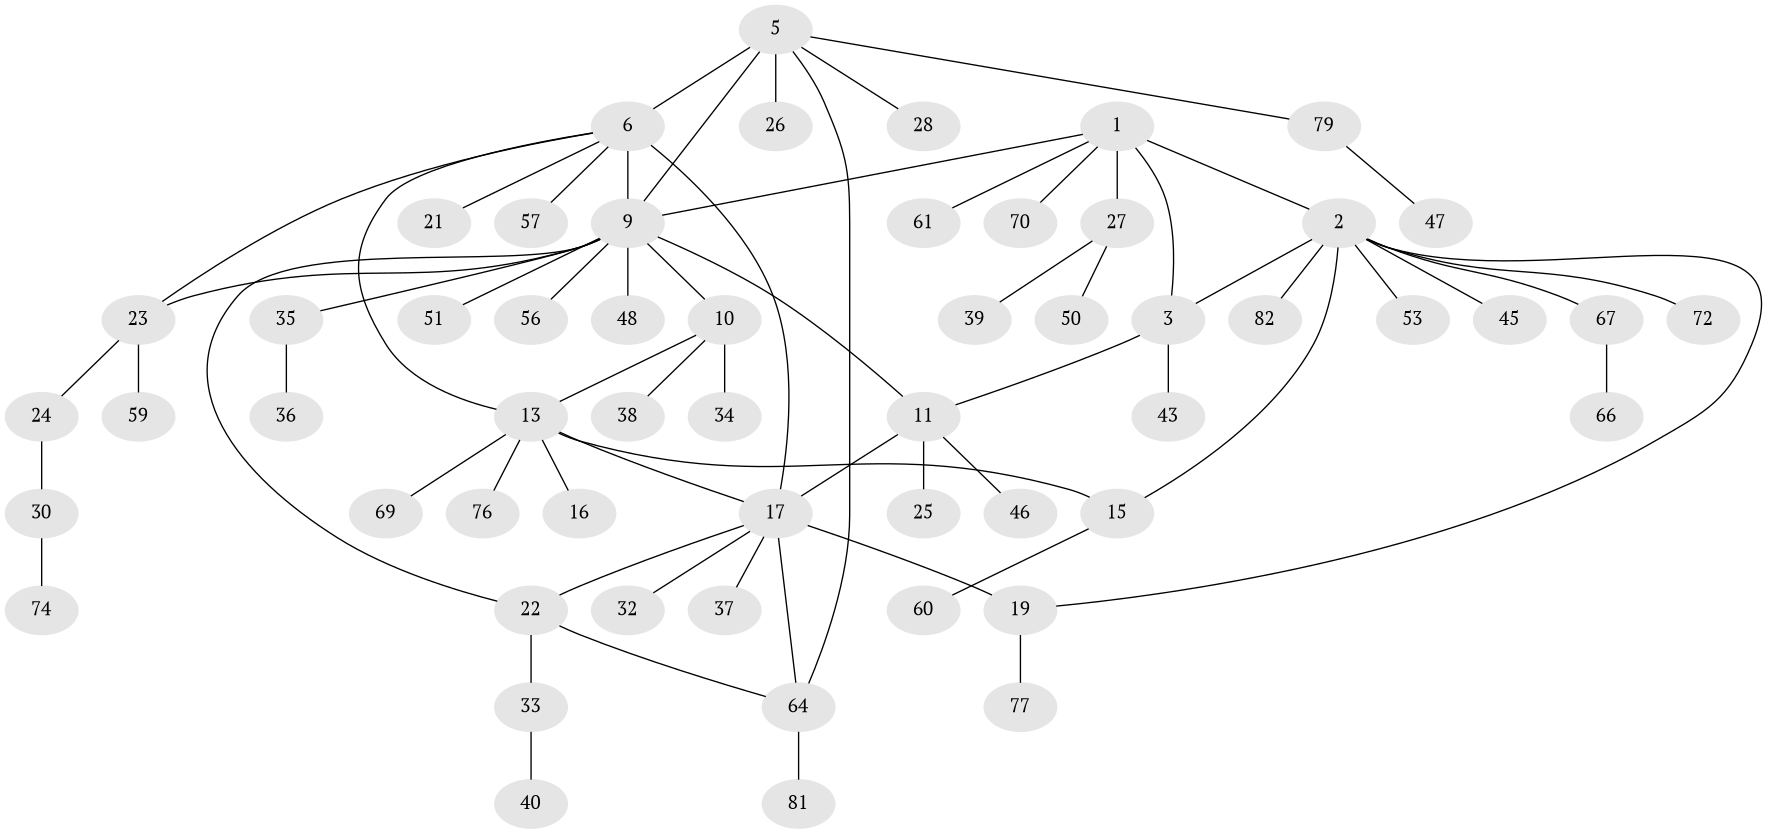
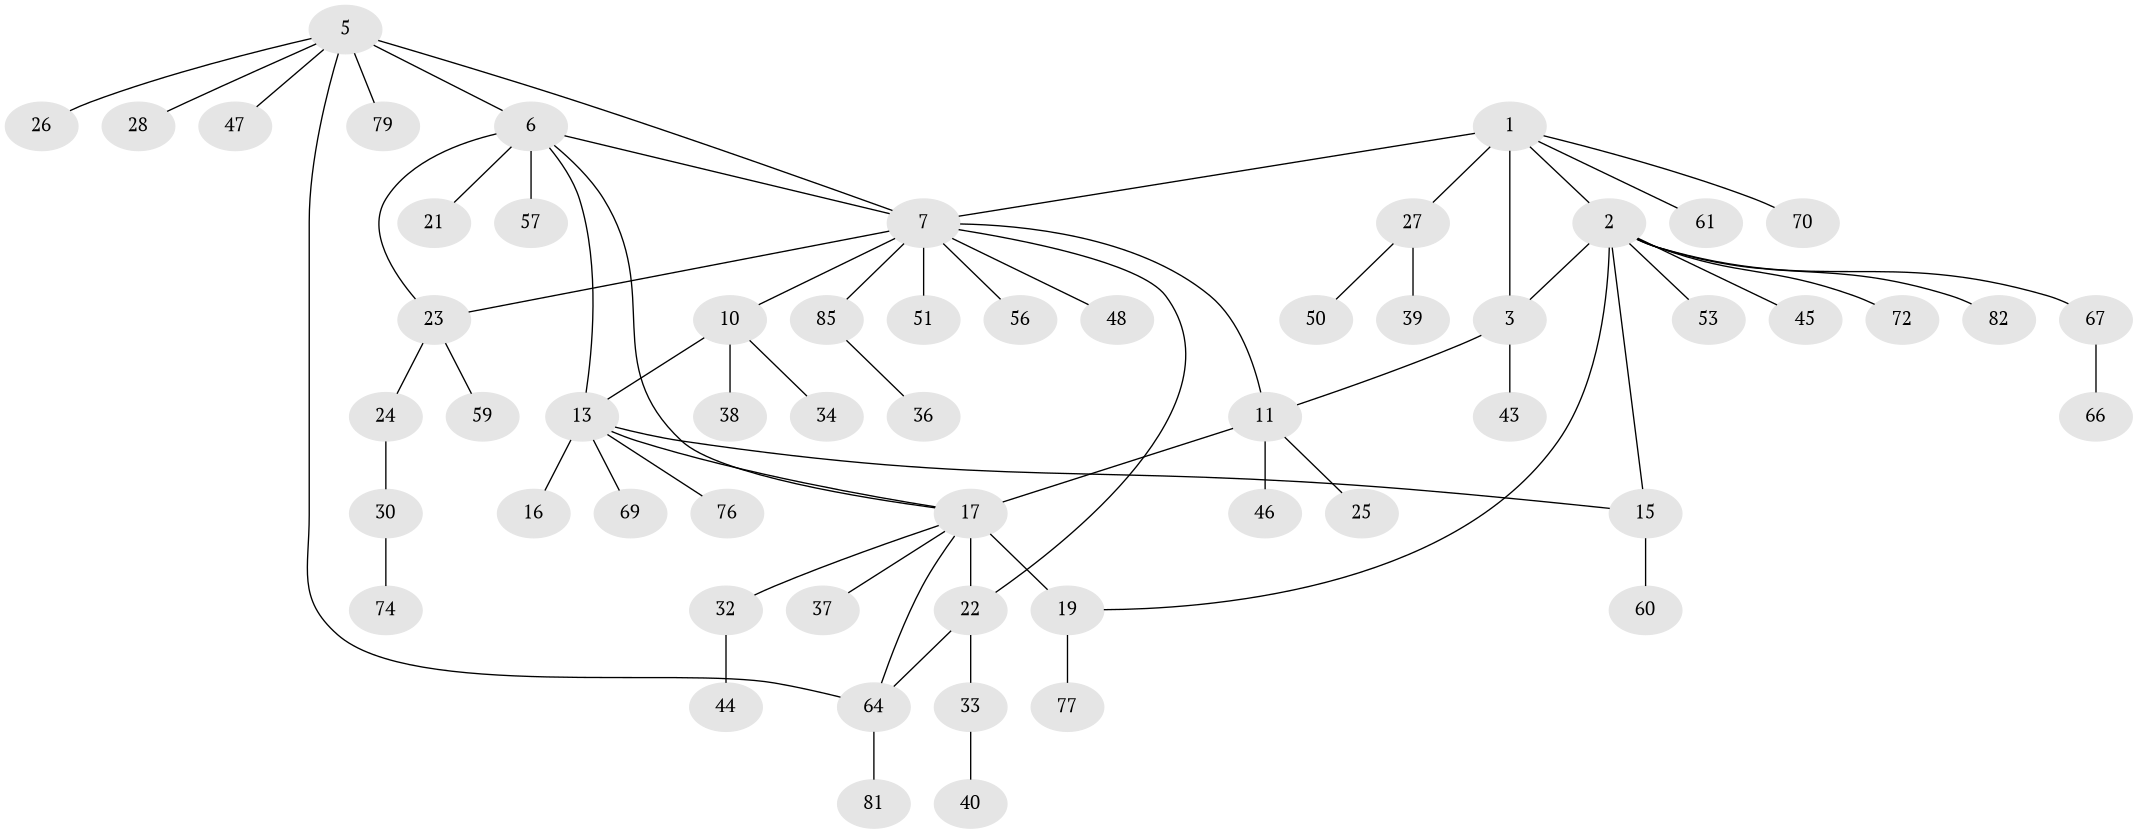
edge "79" -- "47": now "5" -- "47"
node "9": label "9" -> "7"
node "35": label "35" -> "85"
node "44": added
